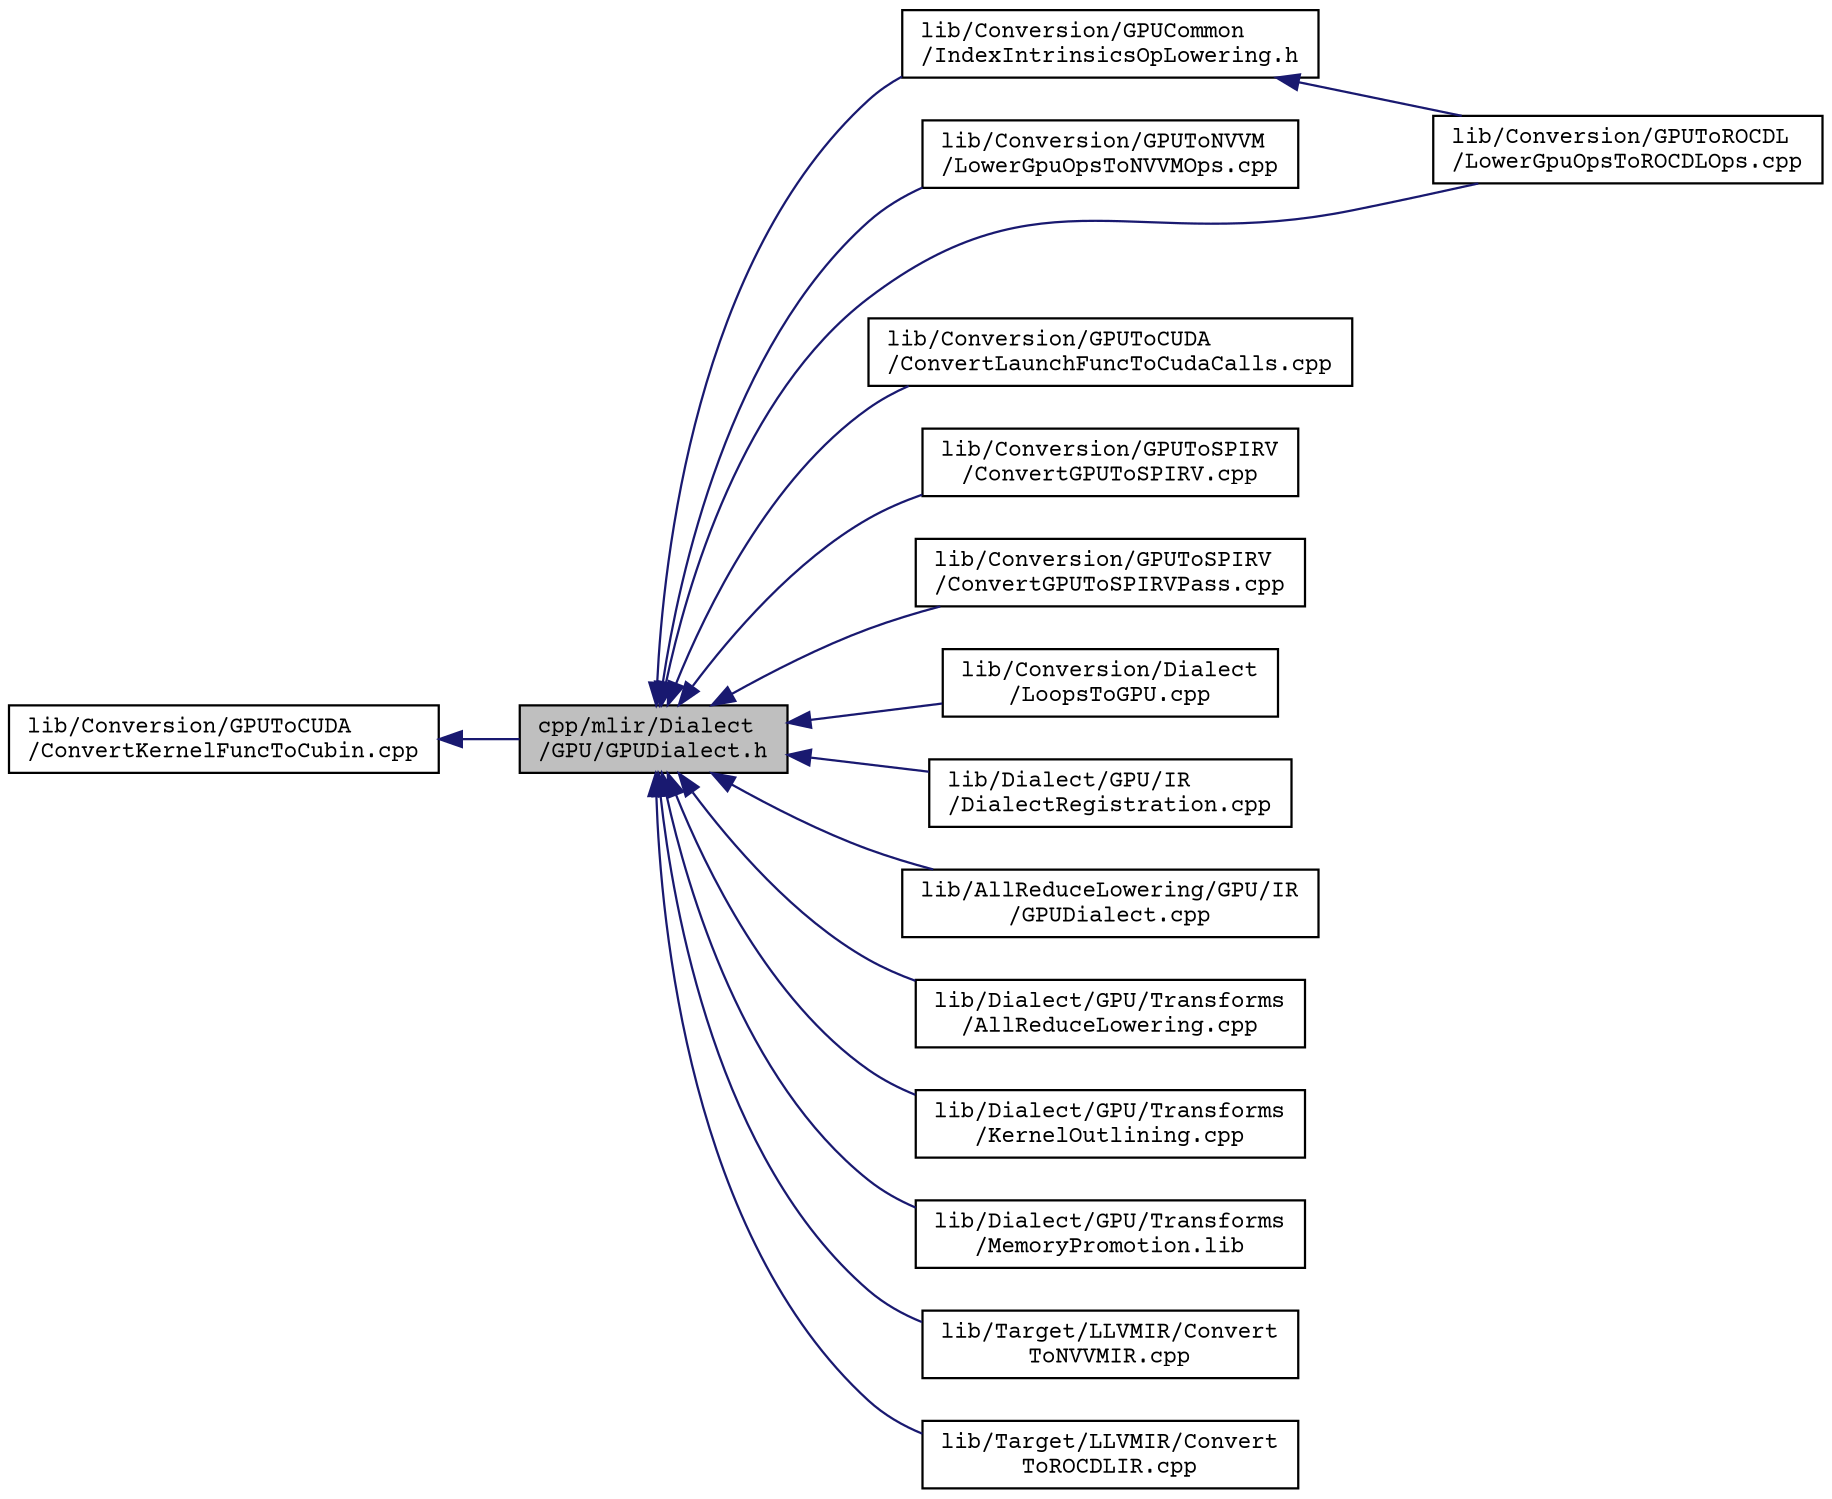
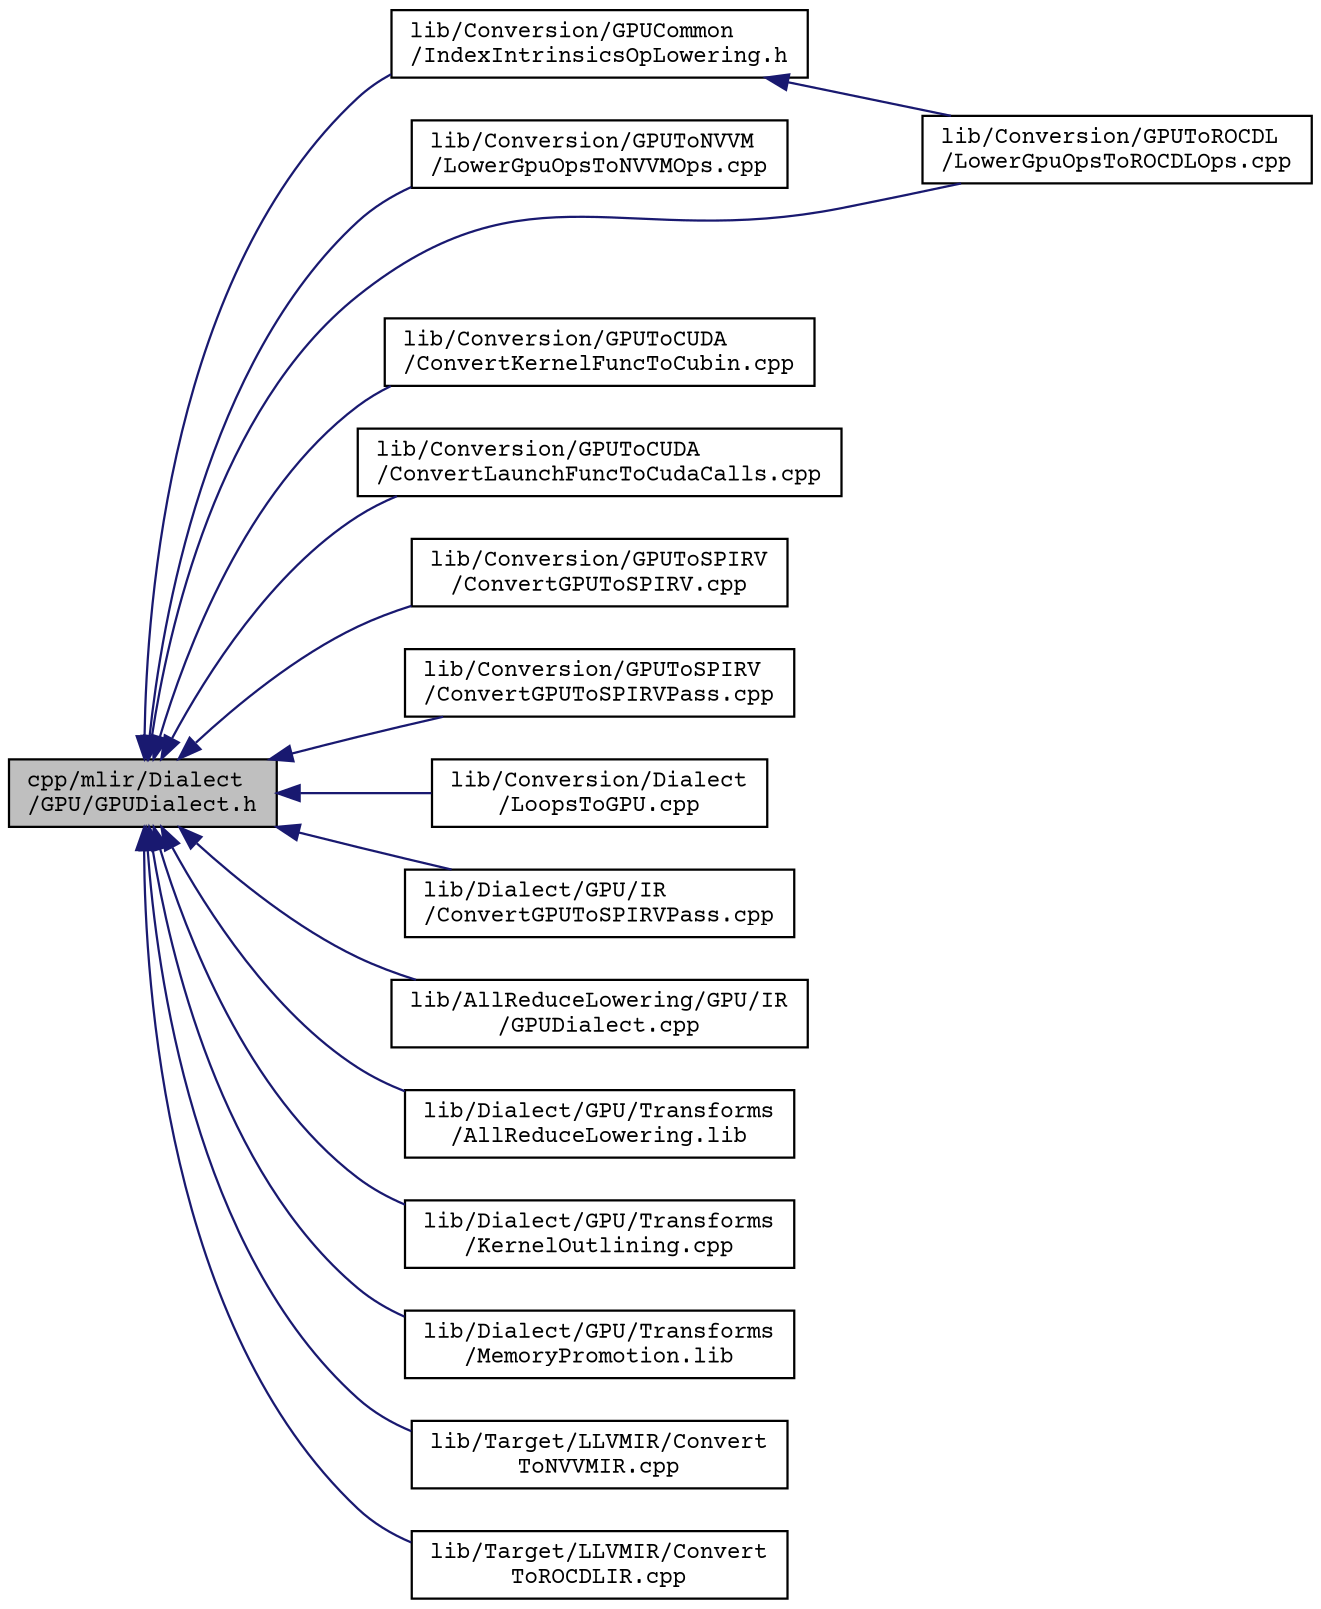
edge "cpp/mlir/Dialect /GPU/GPUDialect.h" -> "lib/Conversion/GPUToCUDA /ConvertKernelFuncToCubin.cpp": reversed
node "lib/Dialect/GPU/IR /DialectRegistration.cpp": label "lib/Dialect/GPU/IR /DialectRegistration.cpp" -> "lib/Dialect/GPU/IR /ConvertGPUToSPIRVPass.cpp"
node "lib/Dialect/GPU/Transforms /AllReduceLowering.cpp": label "lib/Dialect/GPU/Transforms /AllReduceLowering.cpp" -> "lib/Dialect/GPU/Transforms /AllReduceLowering.lib"
